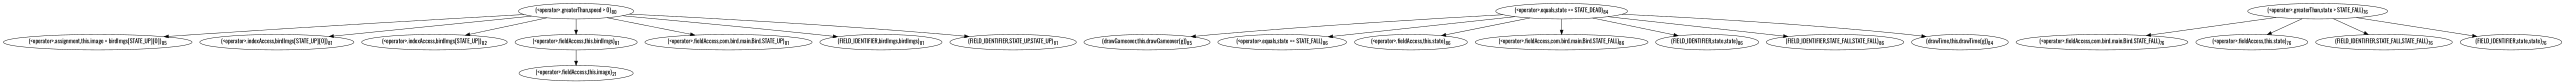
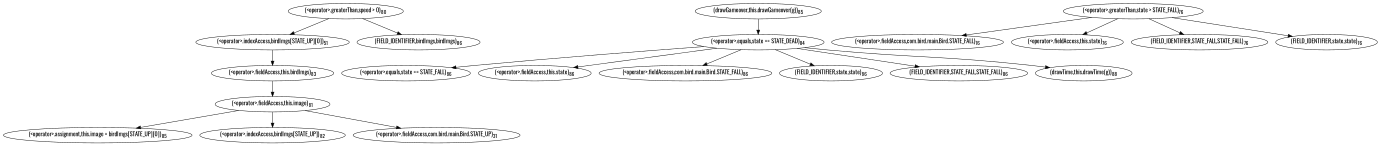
edge "(<operator>.equals,state == STATE_DEAD)" -> "(drawGameover,this.drawGameover(g))": reversed
edge "(<operator>.greaterThan,speed > 0)" -> "(<operator>.assignment,this.image = birdImgs[STATE_UP][0])": now "(<operator>.fieldAccess,this.image)" -> "(<operator>.assignment,this.image = birdImgs[STATE_UP][0])"
edge "(<operator>.greaterThan,speed > 0)" -> "(<operator>.fieldAccess,this.birdImgs)": now "(<operator>.indexAccess,birdImgs[STATE_UP][0])" -> "(<operator>.fieldAccess,this.birdImgs)"
edge "(<operator>.greaterThan,speed > 0)" -> "(<operator>.indexAccess,birdImgs[STATE_UP])": now "(<operator>.fieldAccess,this.image)" -> "(<operator>.indexAccess,birdImgs[STATE_UP])"
edge "(<operator>.greaterThan,speed > 0)" -> "(<operator>.fieldAccess,com.bird.main.Bird.STATE_UP)": now "(<operator>.fieldAccess,this.image)" -> "(<operator>.fieldAccess,com.bird.main.Bird.STATE_UP)"
node "(<operator>.indexAccess,birdImgs[STATE_UP][0])": text "81" -> "51"
node "(<operator>.fieldAccess,this.birdImgs)": text "81" -> "83"
node "(<operator>.fieldAccess,com.bird.main.Bird.STATE_UP)": text "81" -> "31"
node "(FIELD_IDENTIFIER,birdImgs,birdImgs)": text "81" -> "86"
node "(FIELD_IDENTIFIER,STATE_UP,STATE_UP)": removed
node "(drawTime,this.drawTime(g))": text "84" -> "88"
node "(<operator>.fieldAccess,this.image)": text "21" -> "81"
